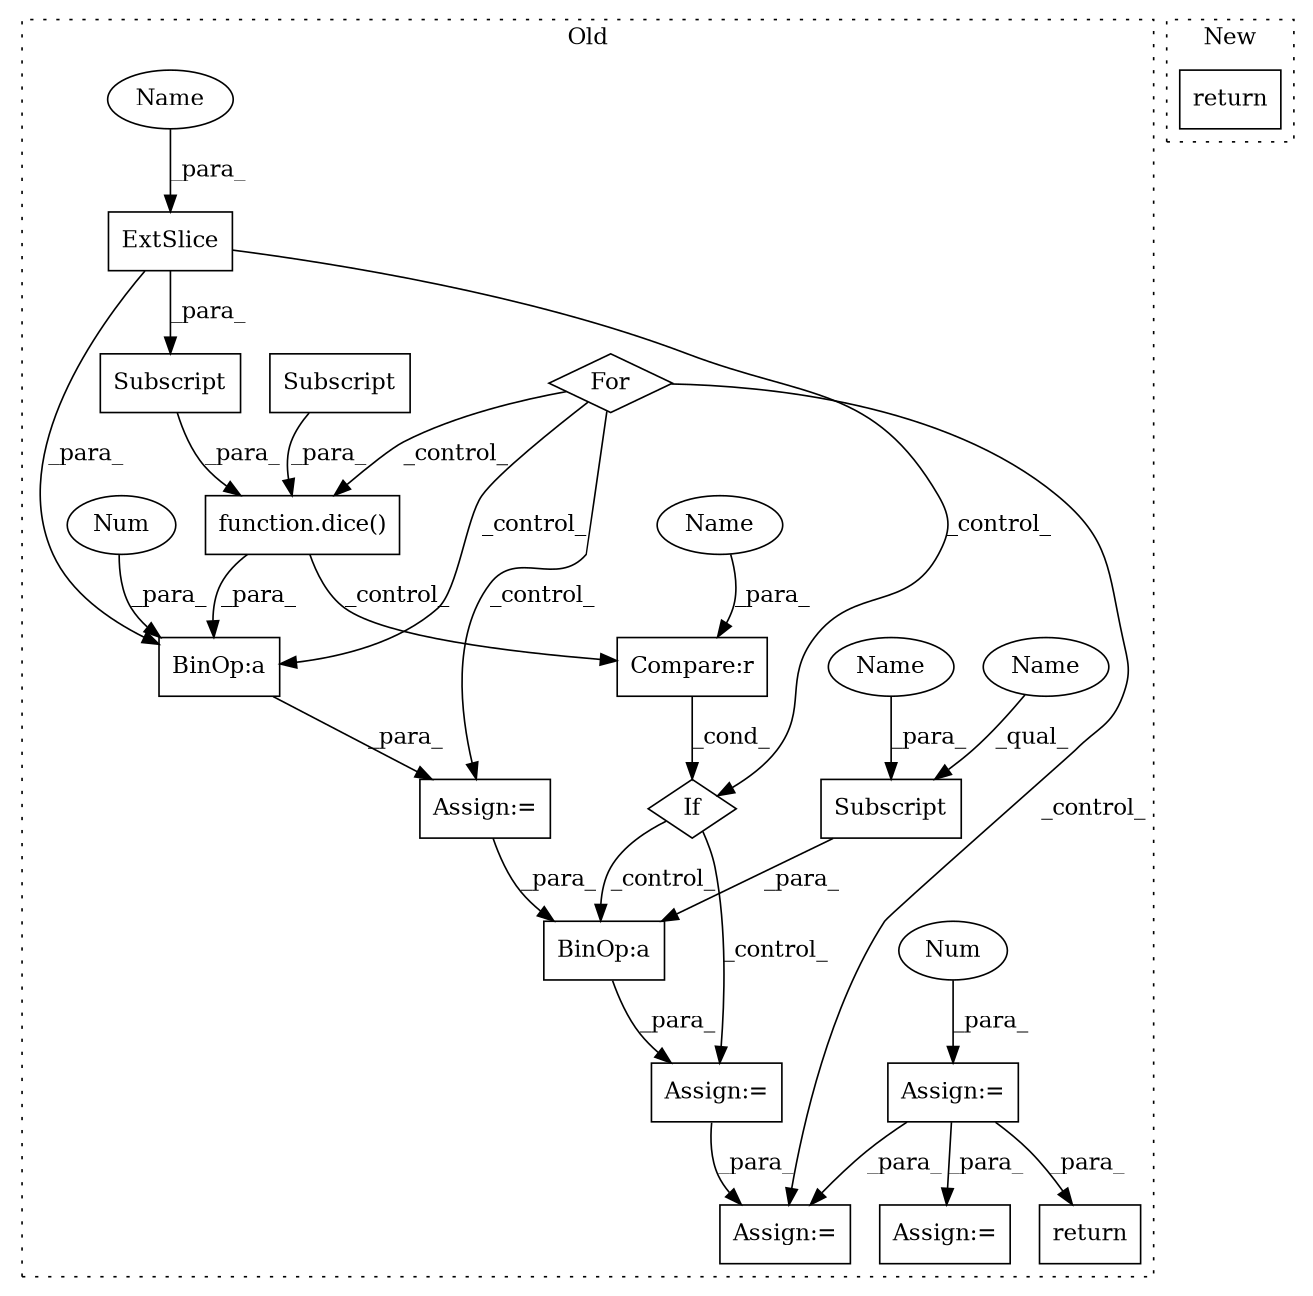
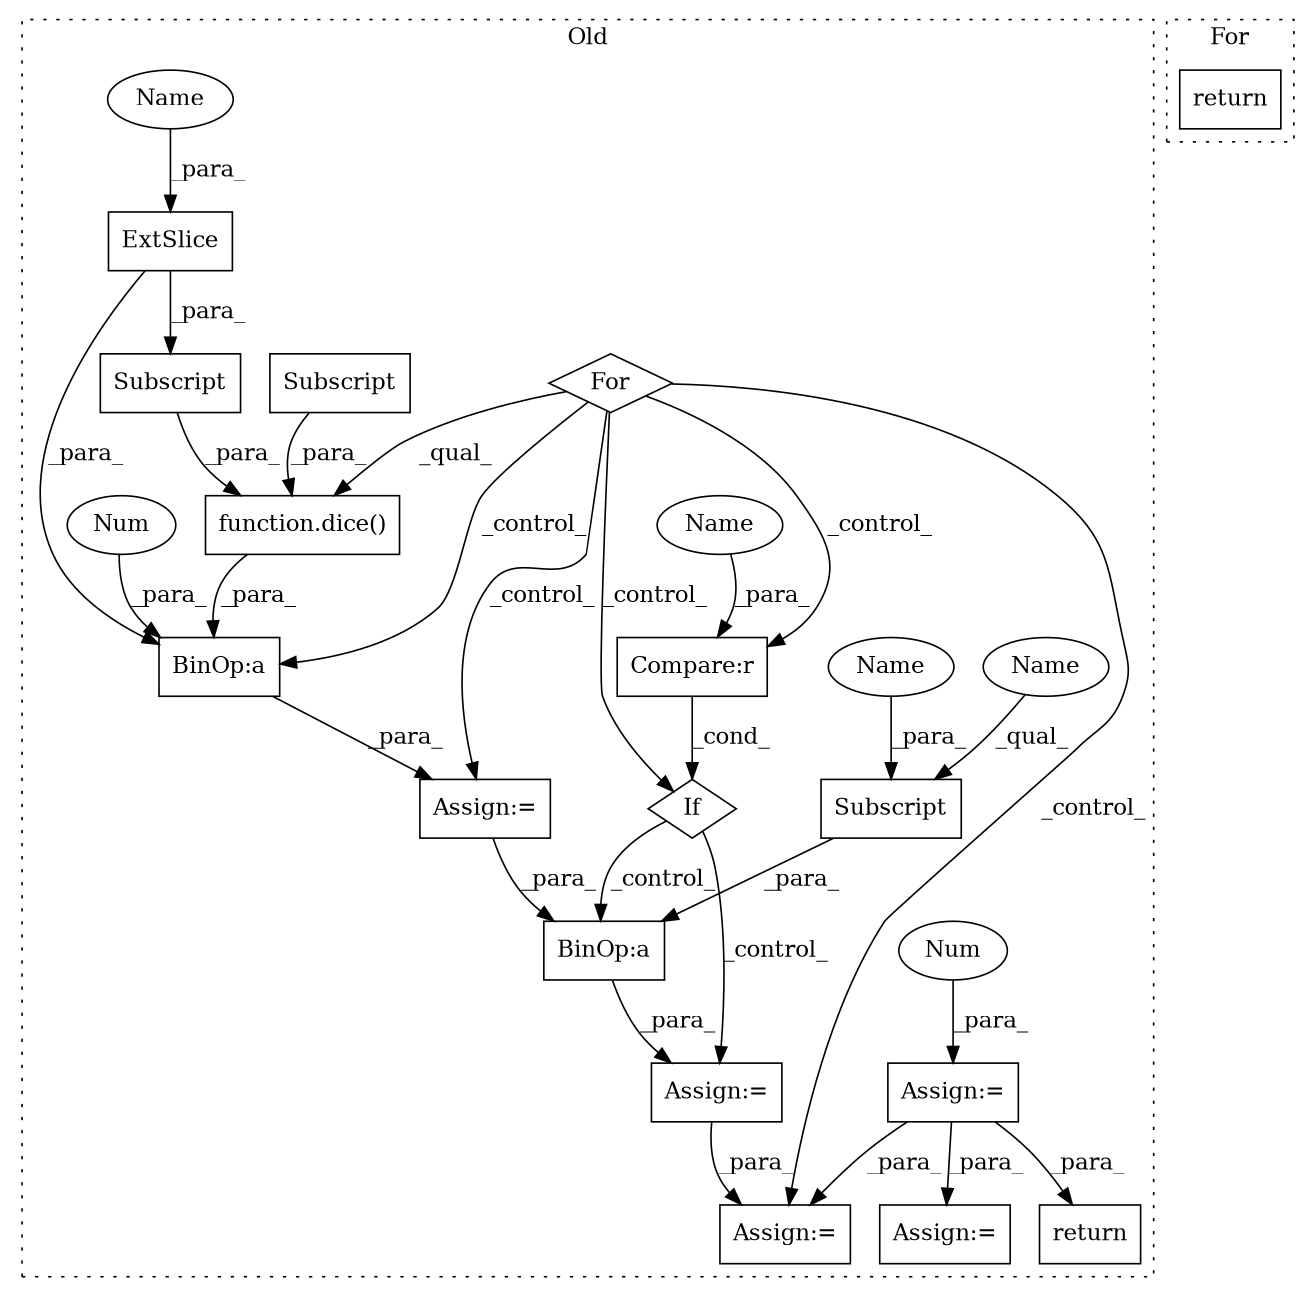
cluster "New": label "New" -> "For"
edge "ExtSlice" -> "If": now "For" -> "If"
edge "For" -> "function.dice()": label "_control_" -> "_qual_"
edge "function.dice()" -> "Compare:r": now "For" -> "Compare:r"
